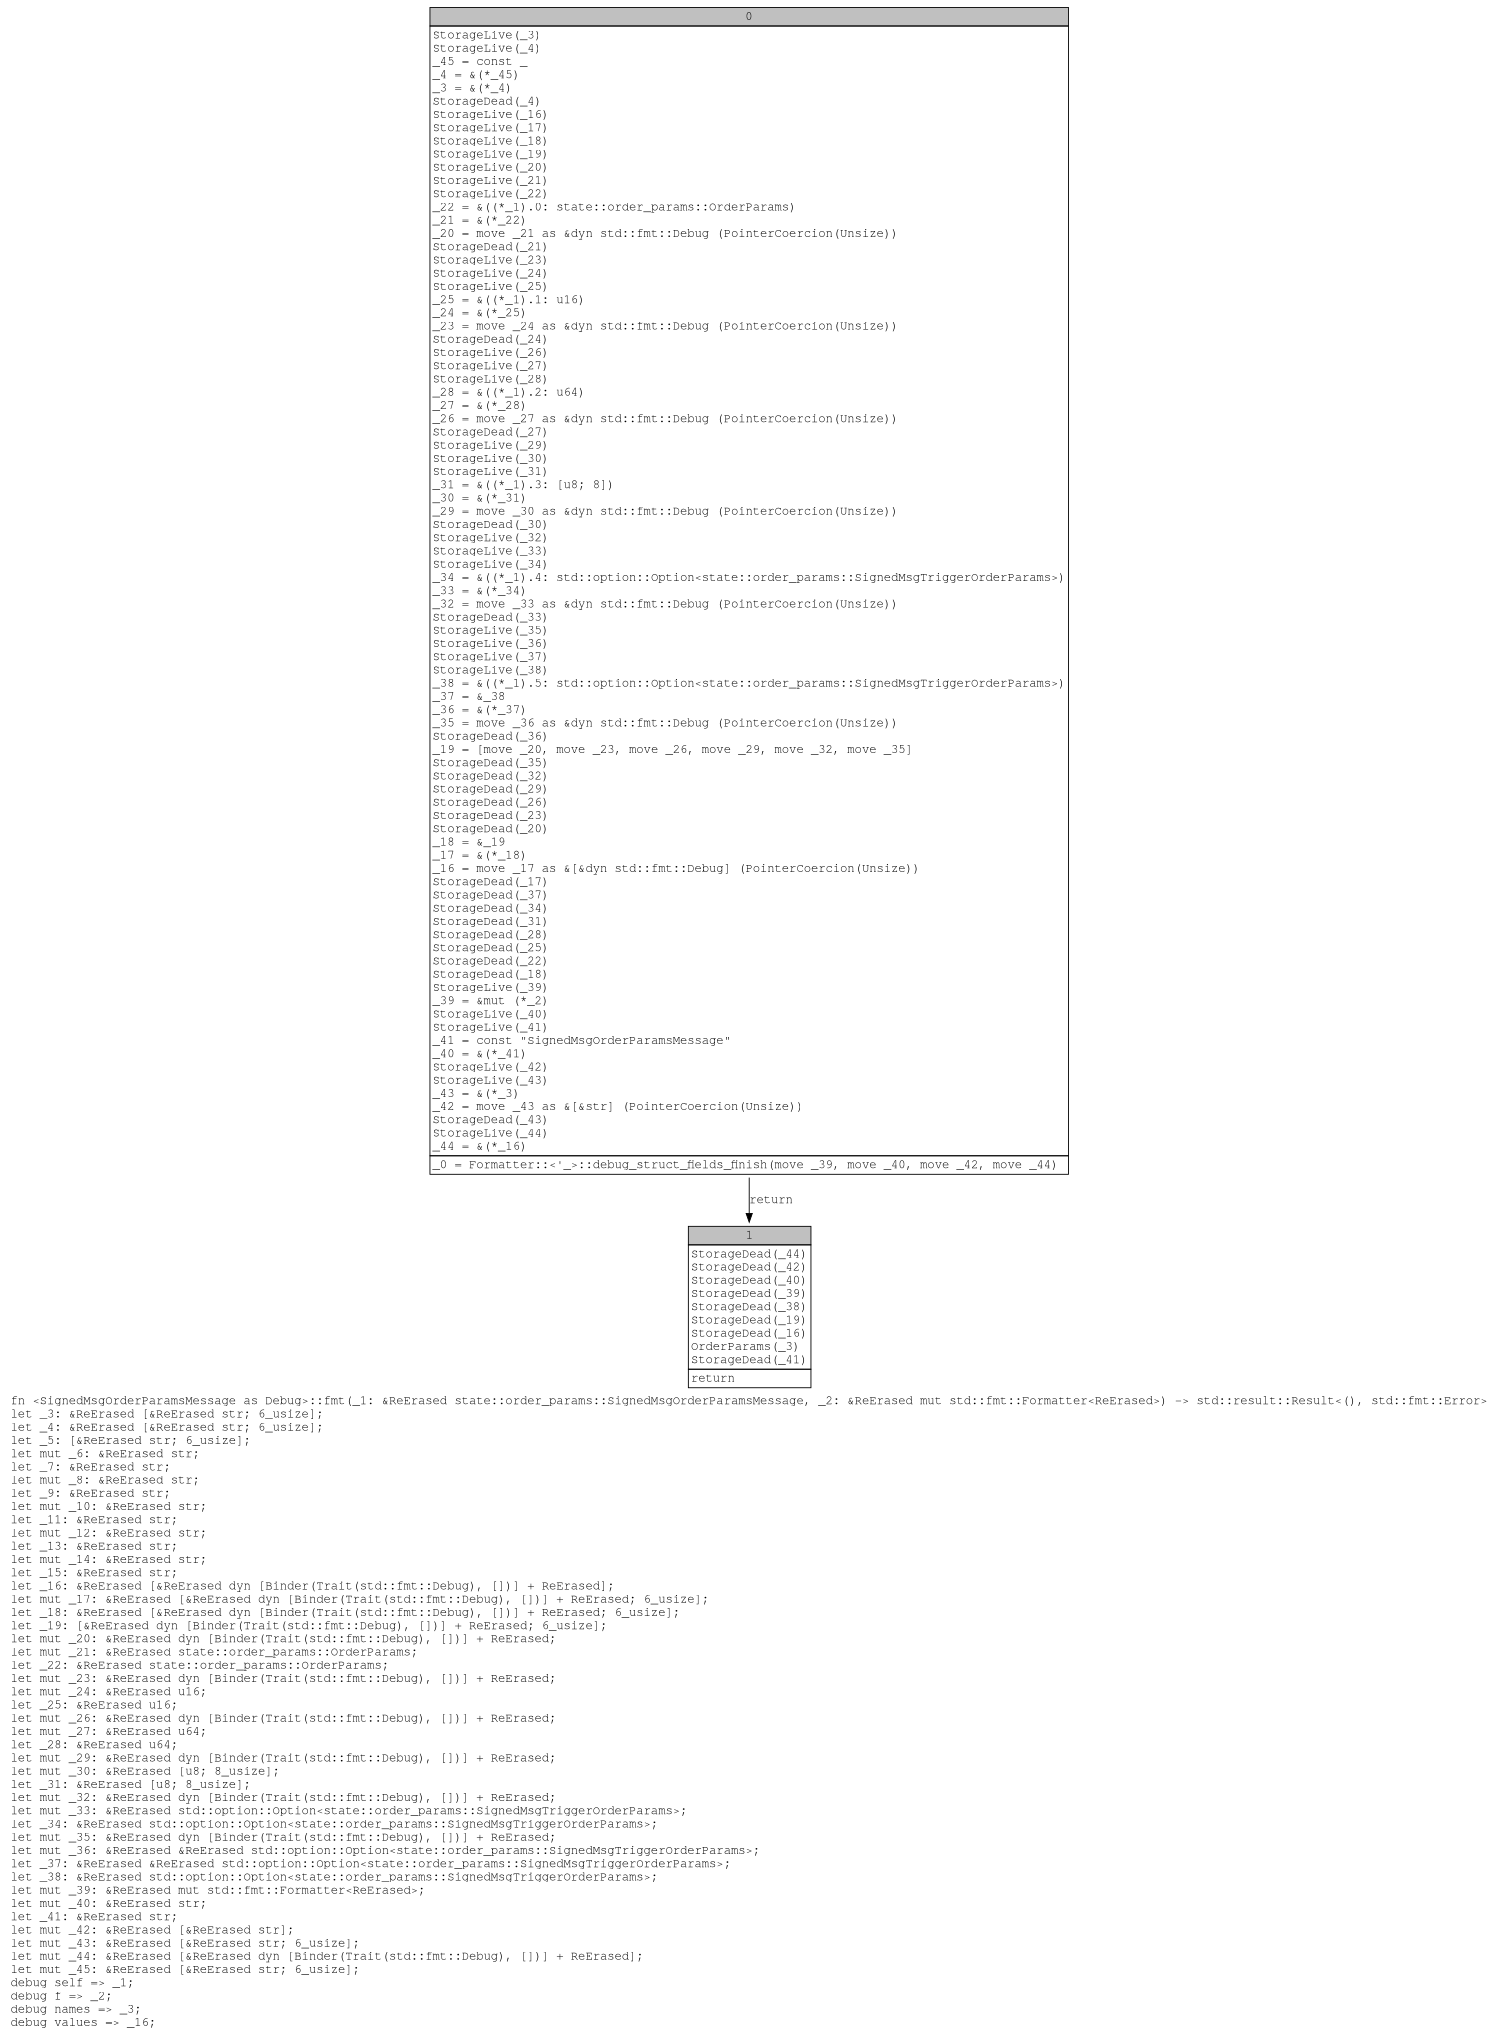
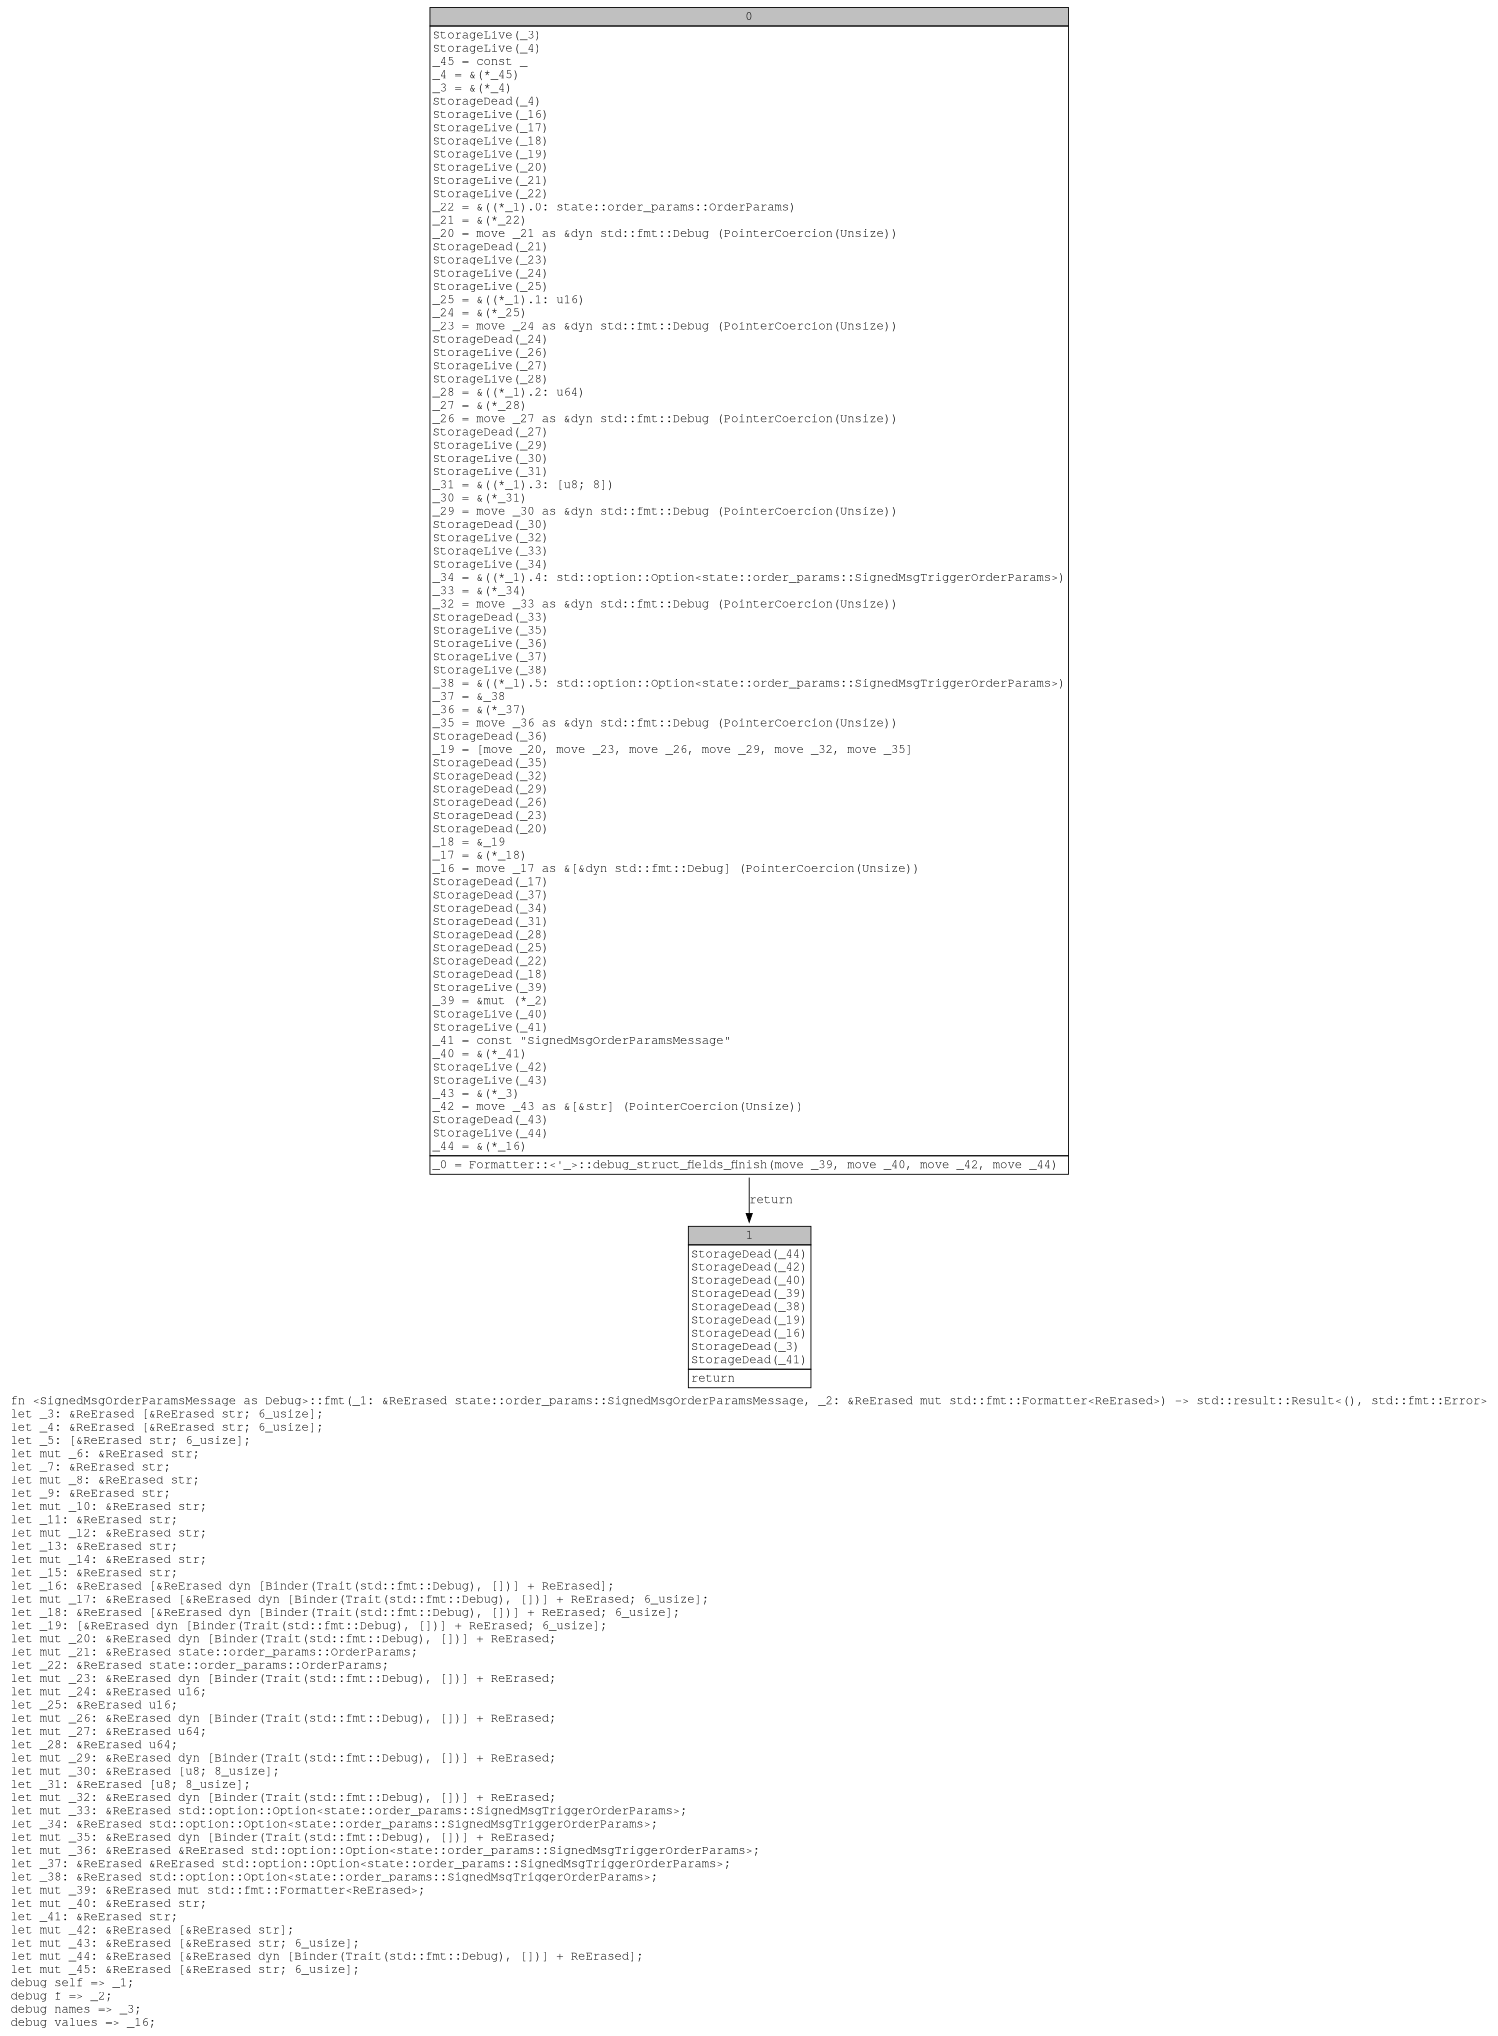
node "1": text "OrderParams(_3)" -> "StorageDead(_3)"
